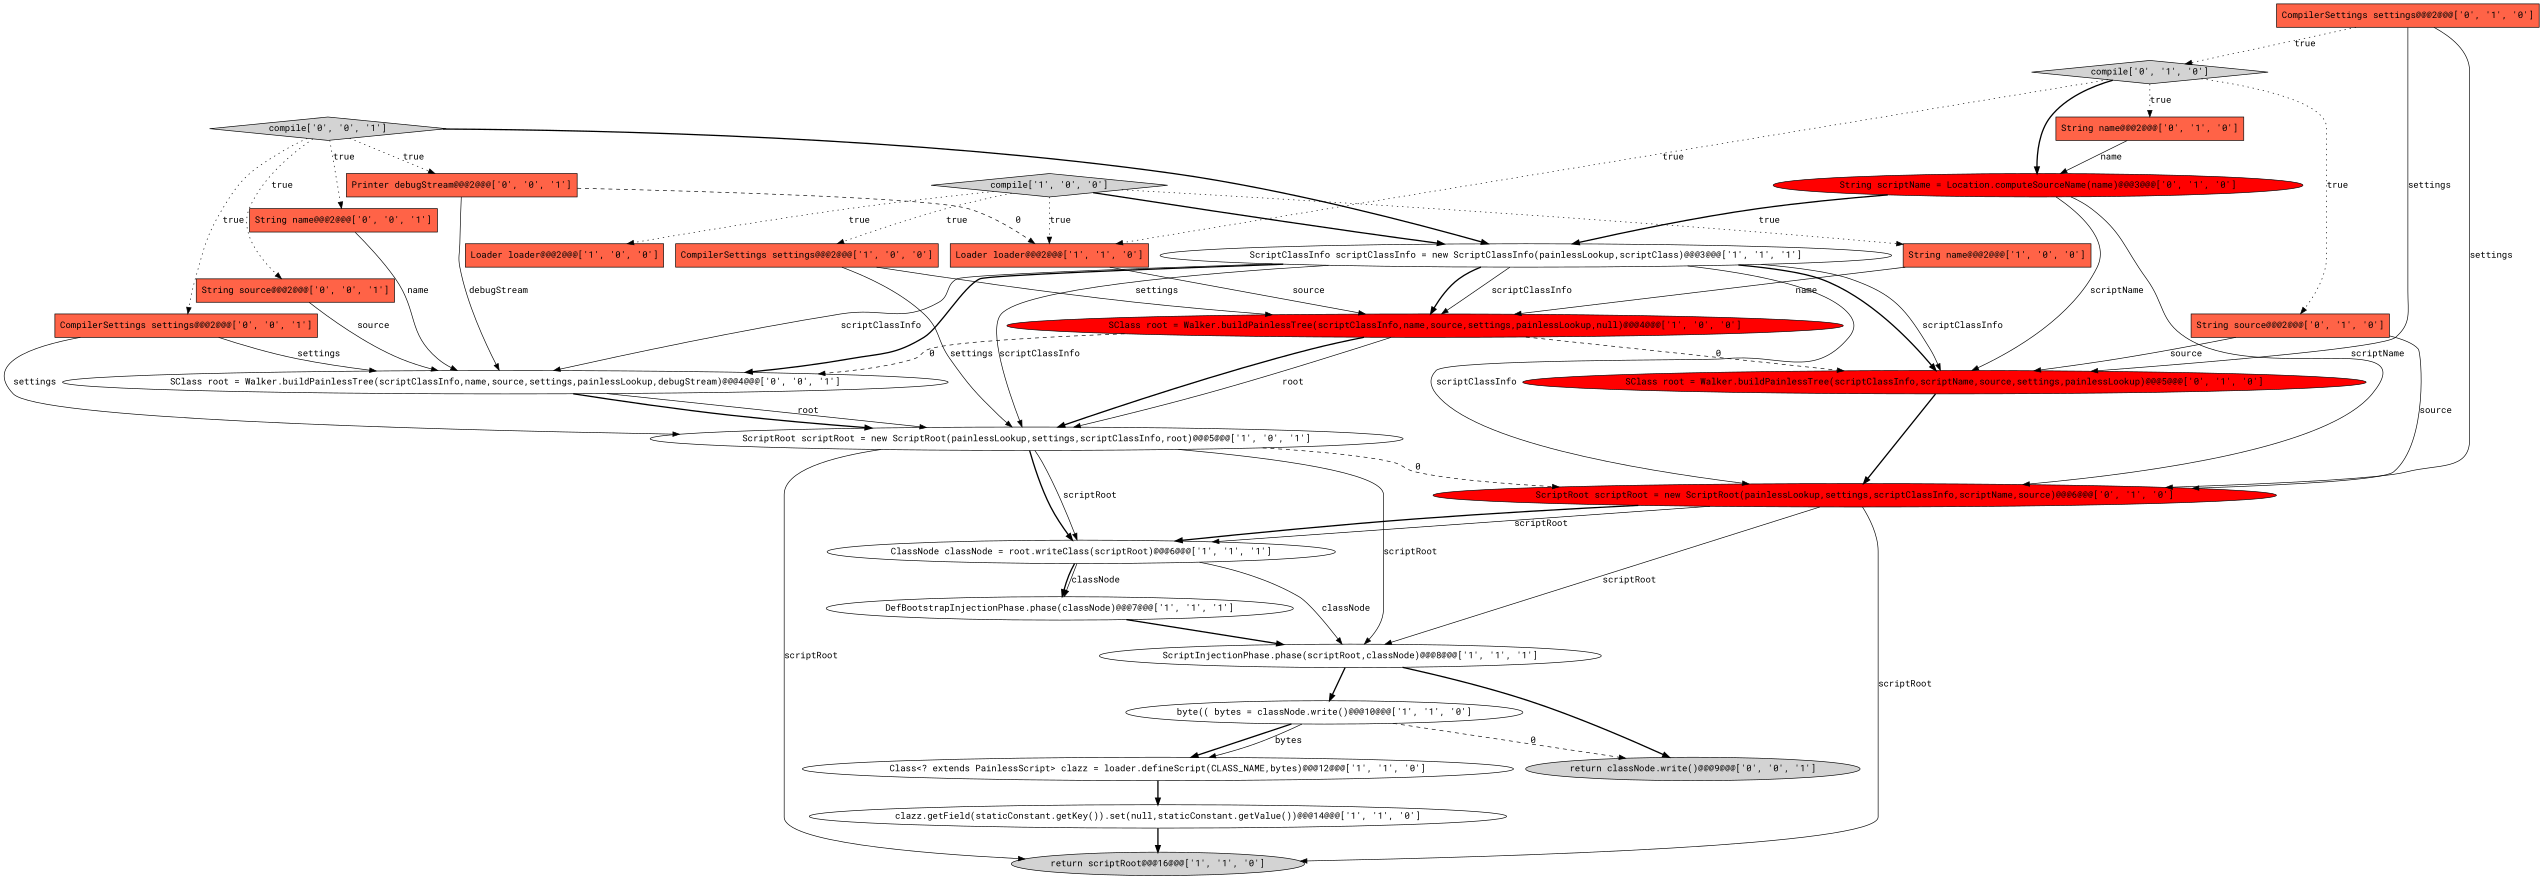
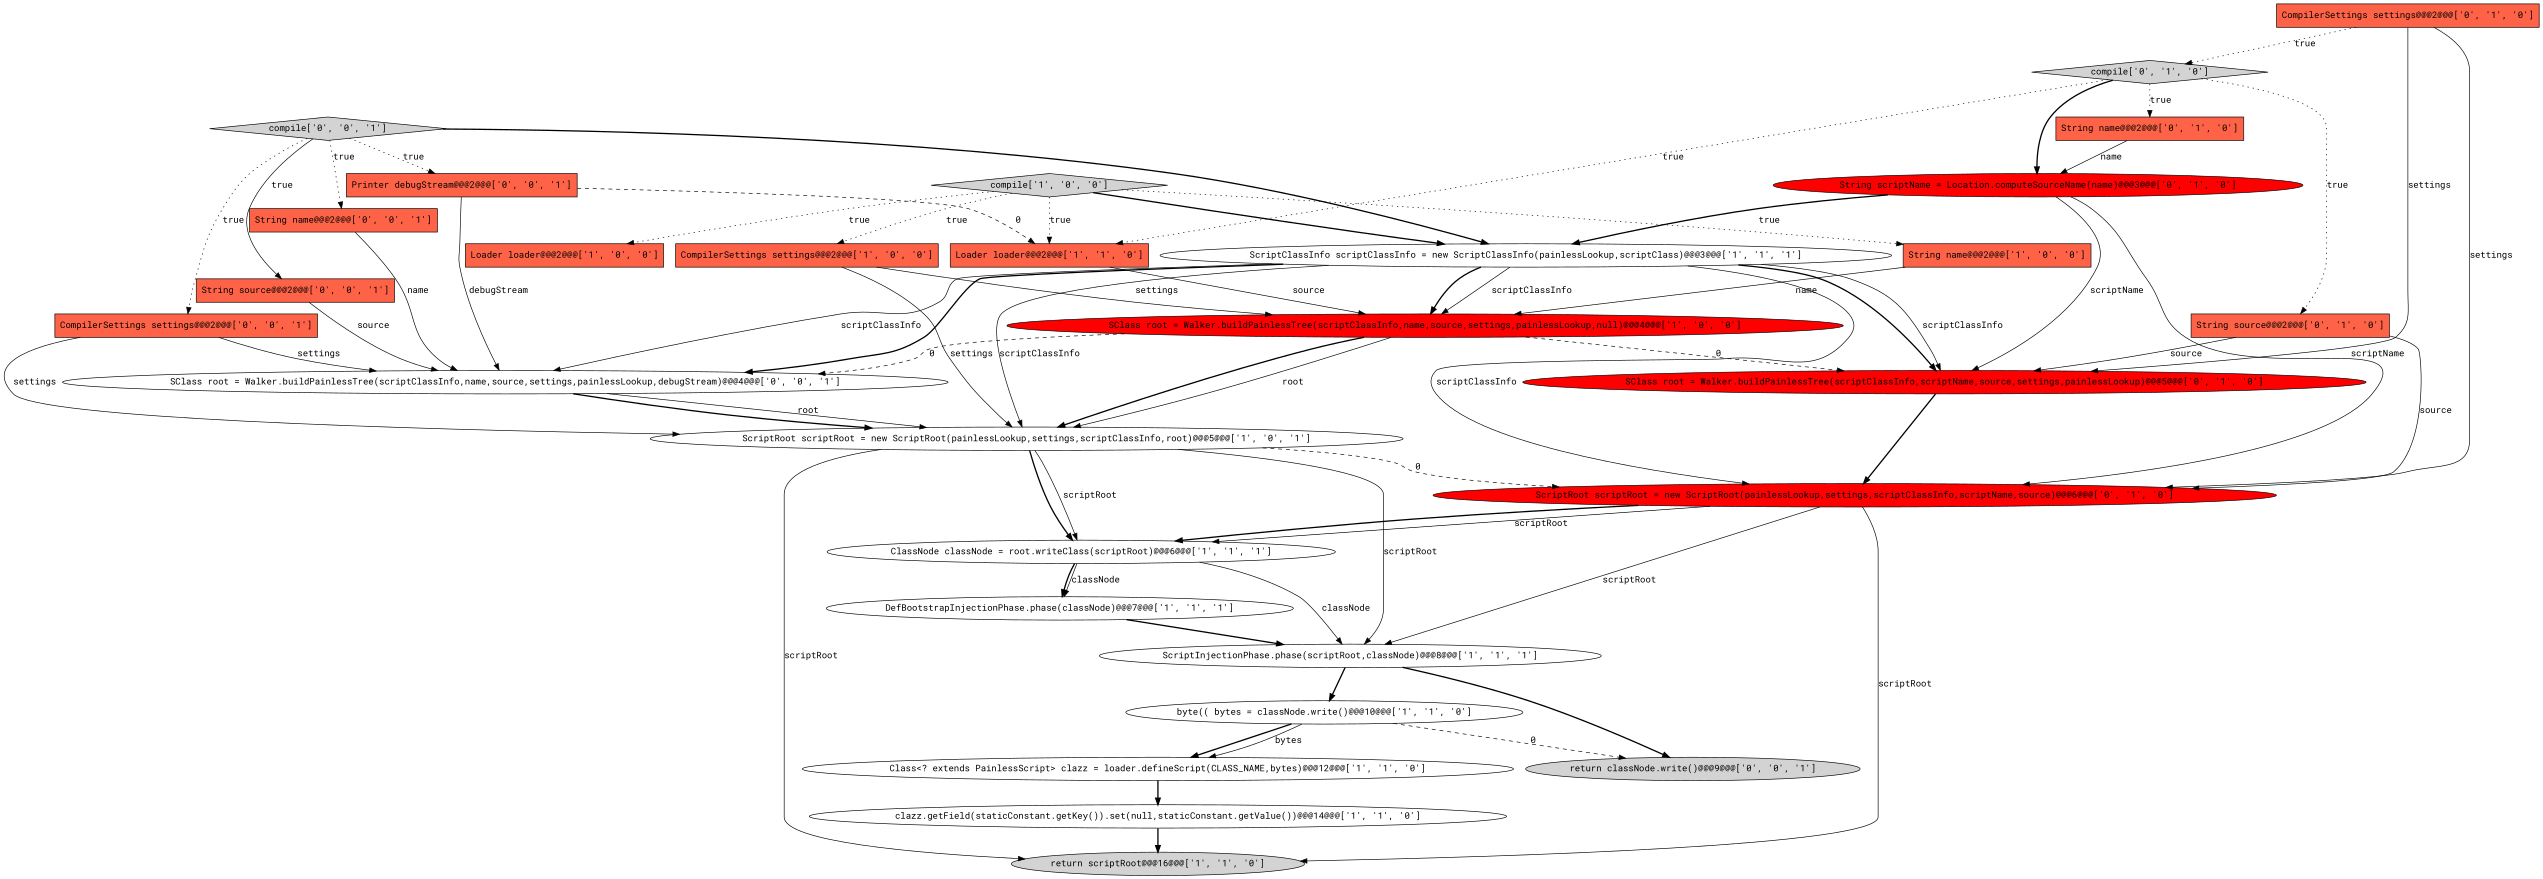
edge "compile['0', '0', '1']" -> "String source@@@2@@@['0', '0', '1']": style dotted -> solid
